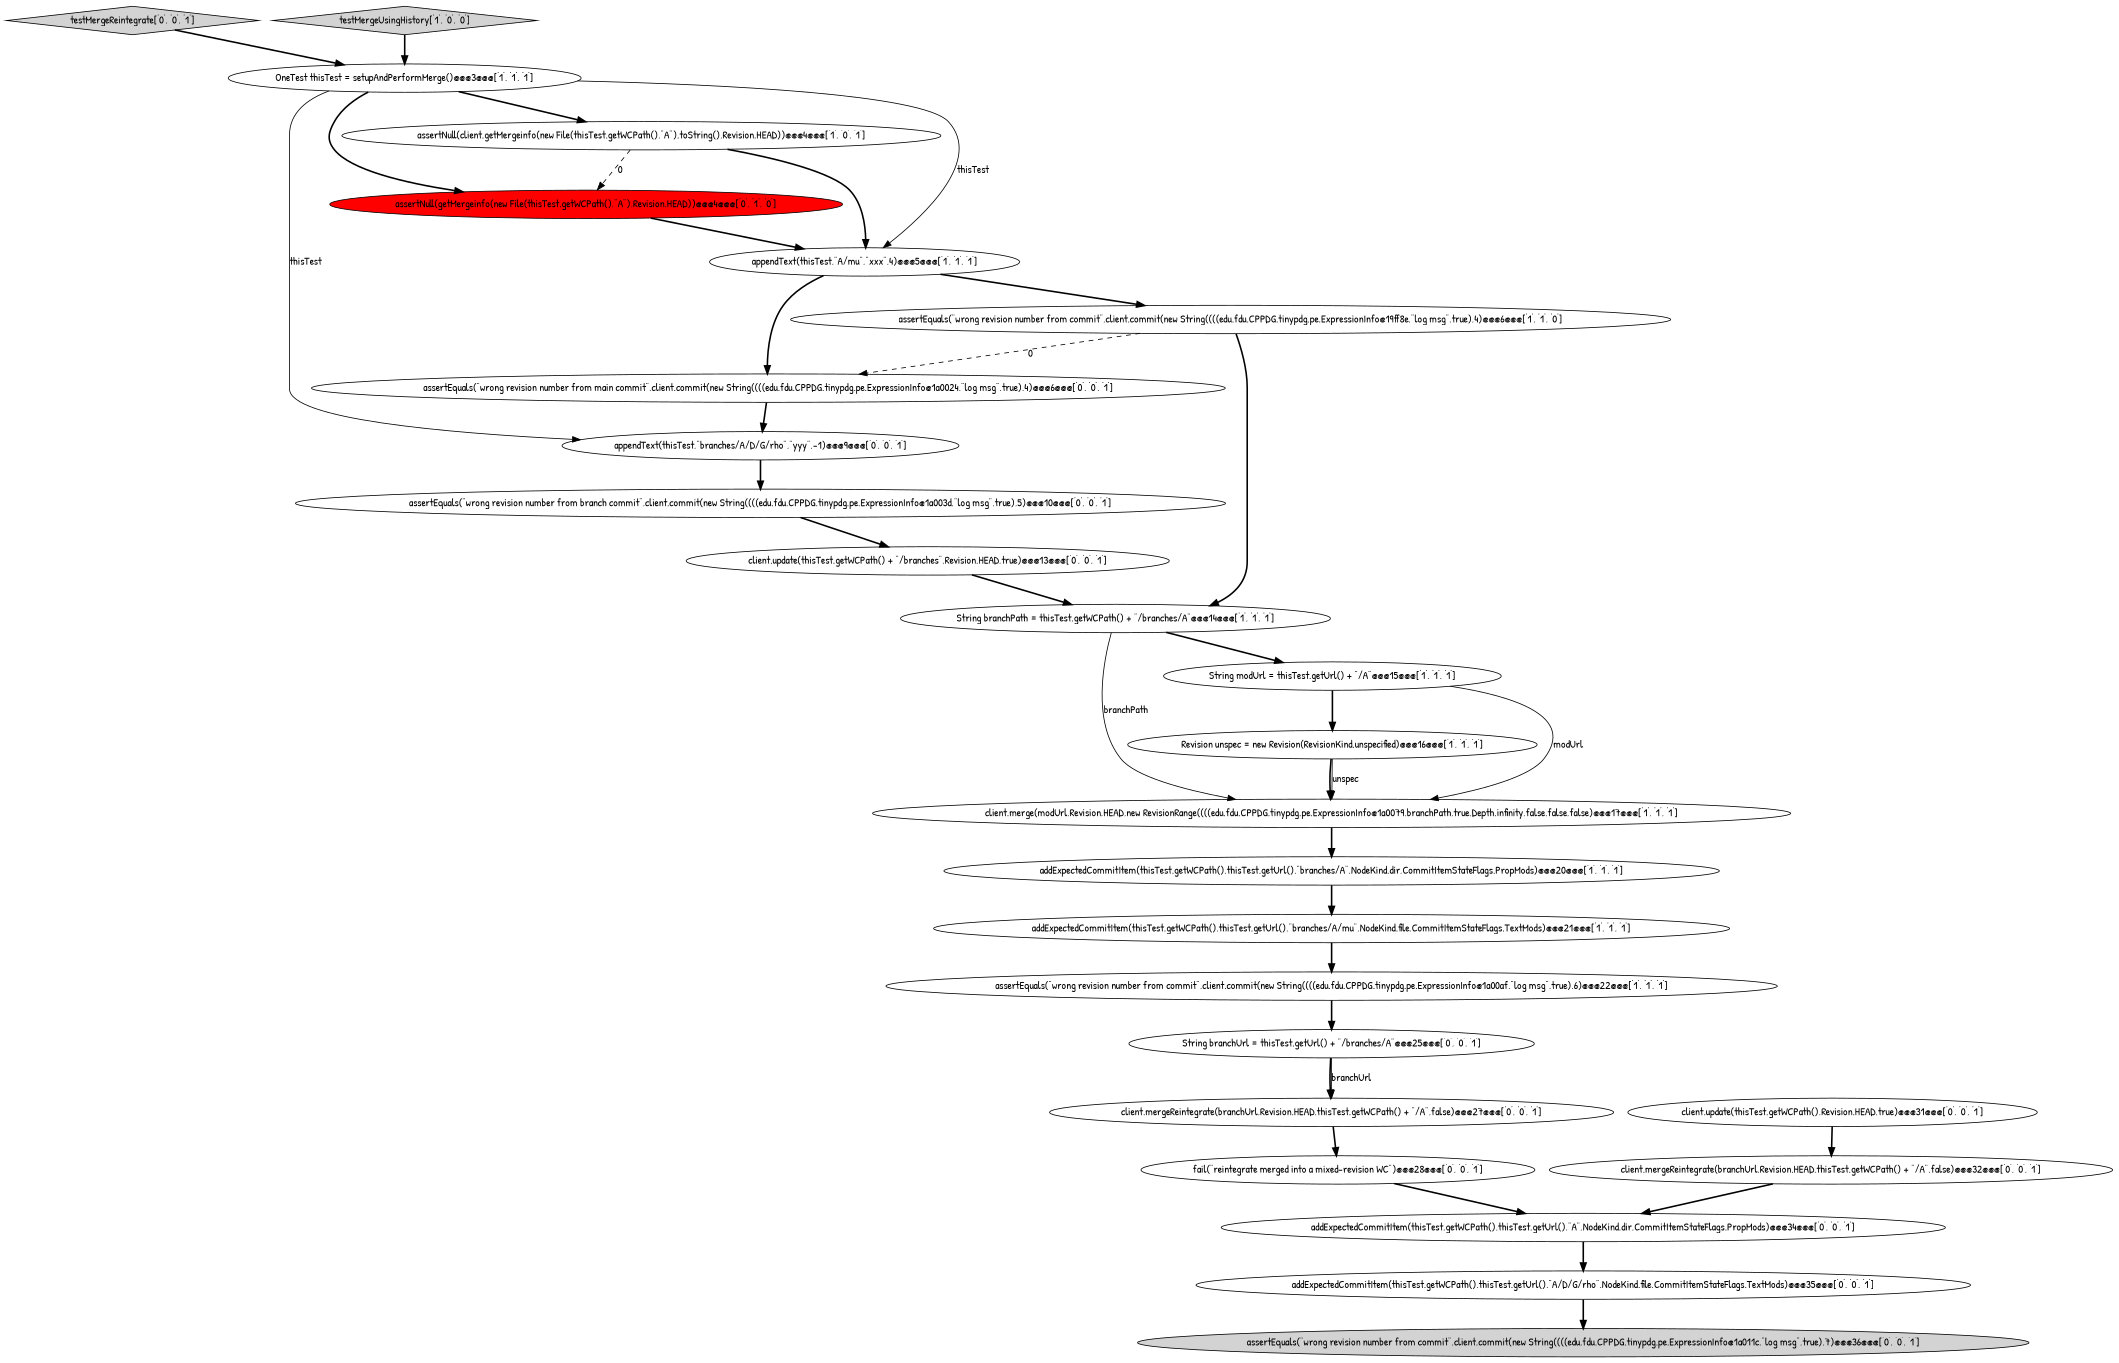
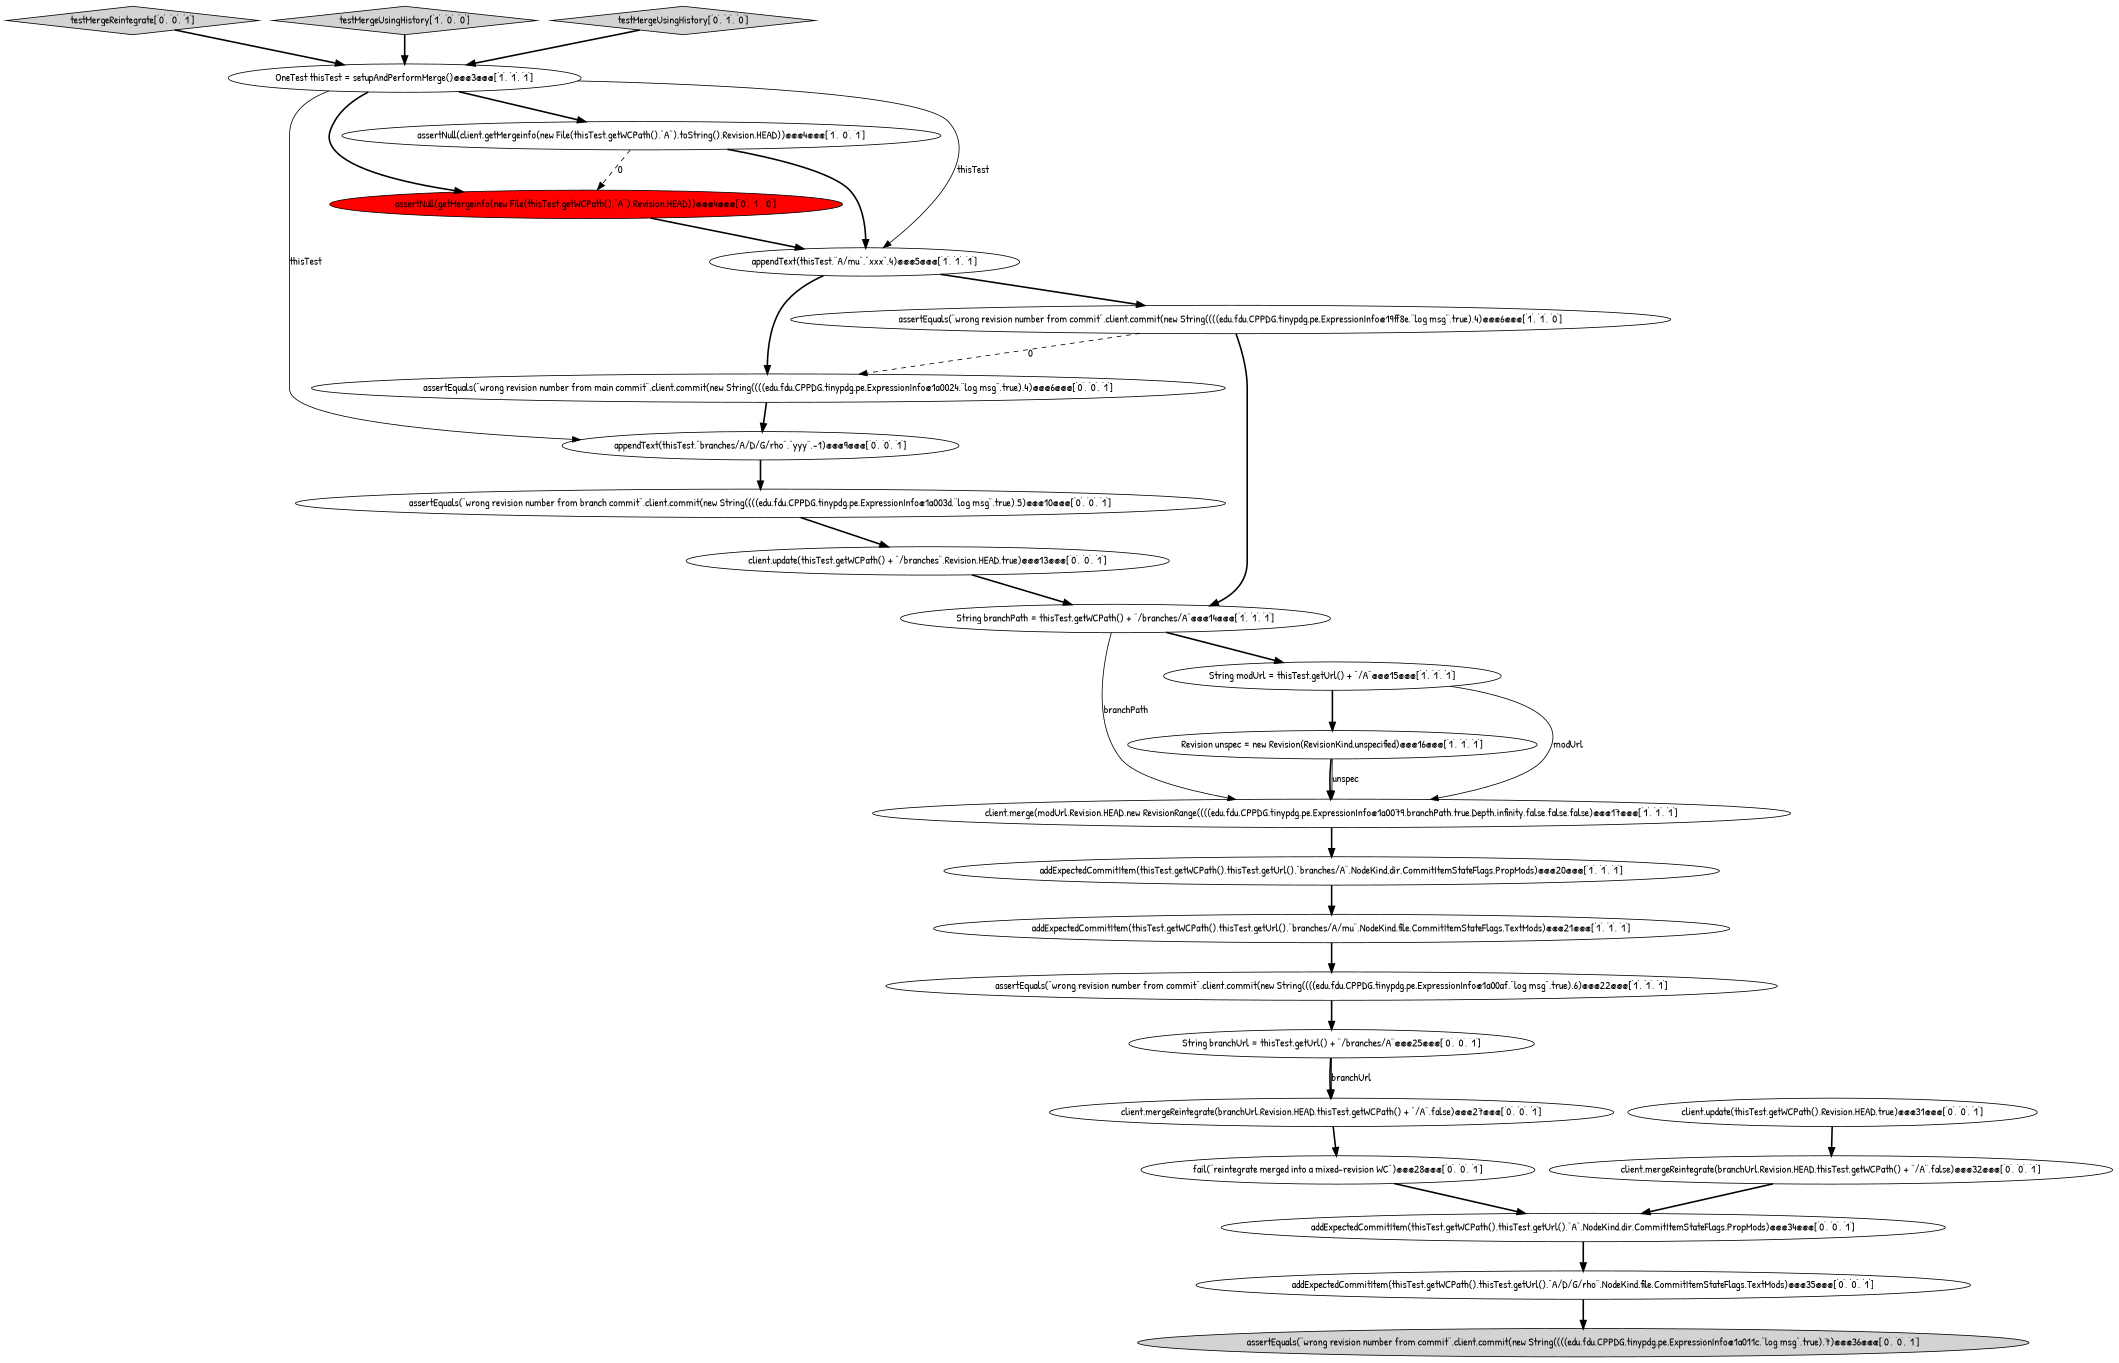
node "testMergeUsingHistory['0', '1', '0']": added
